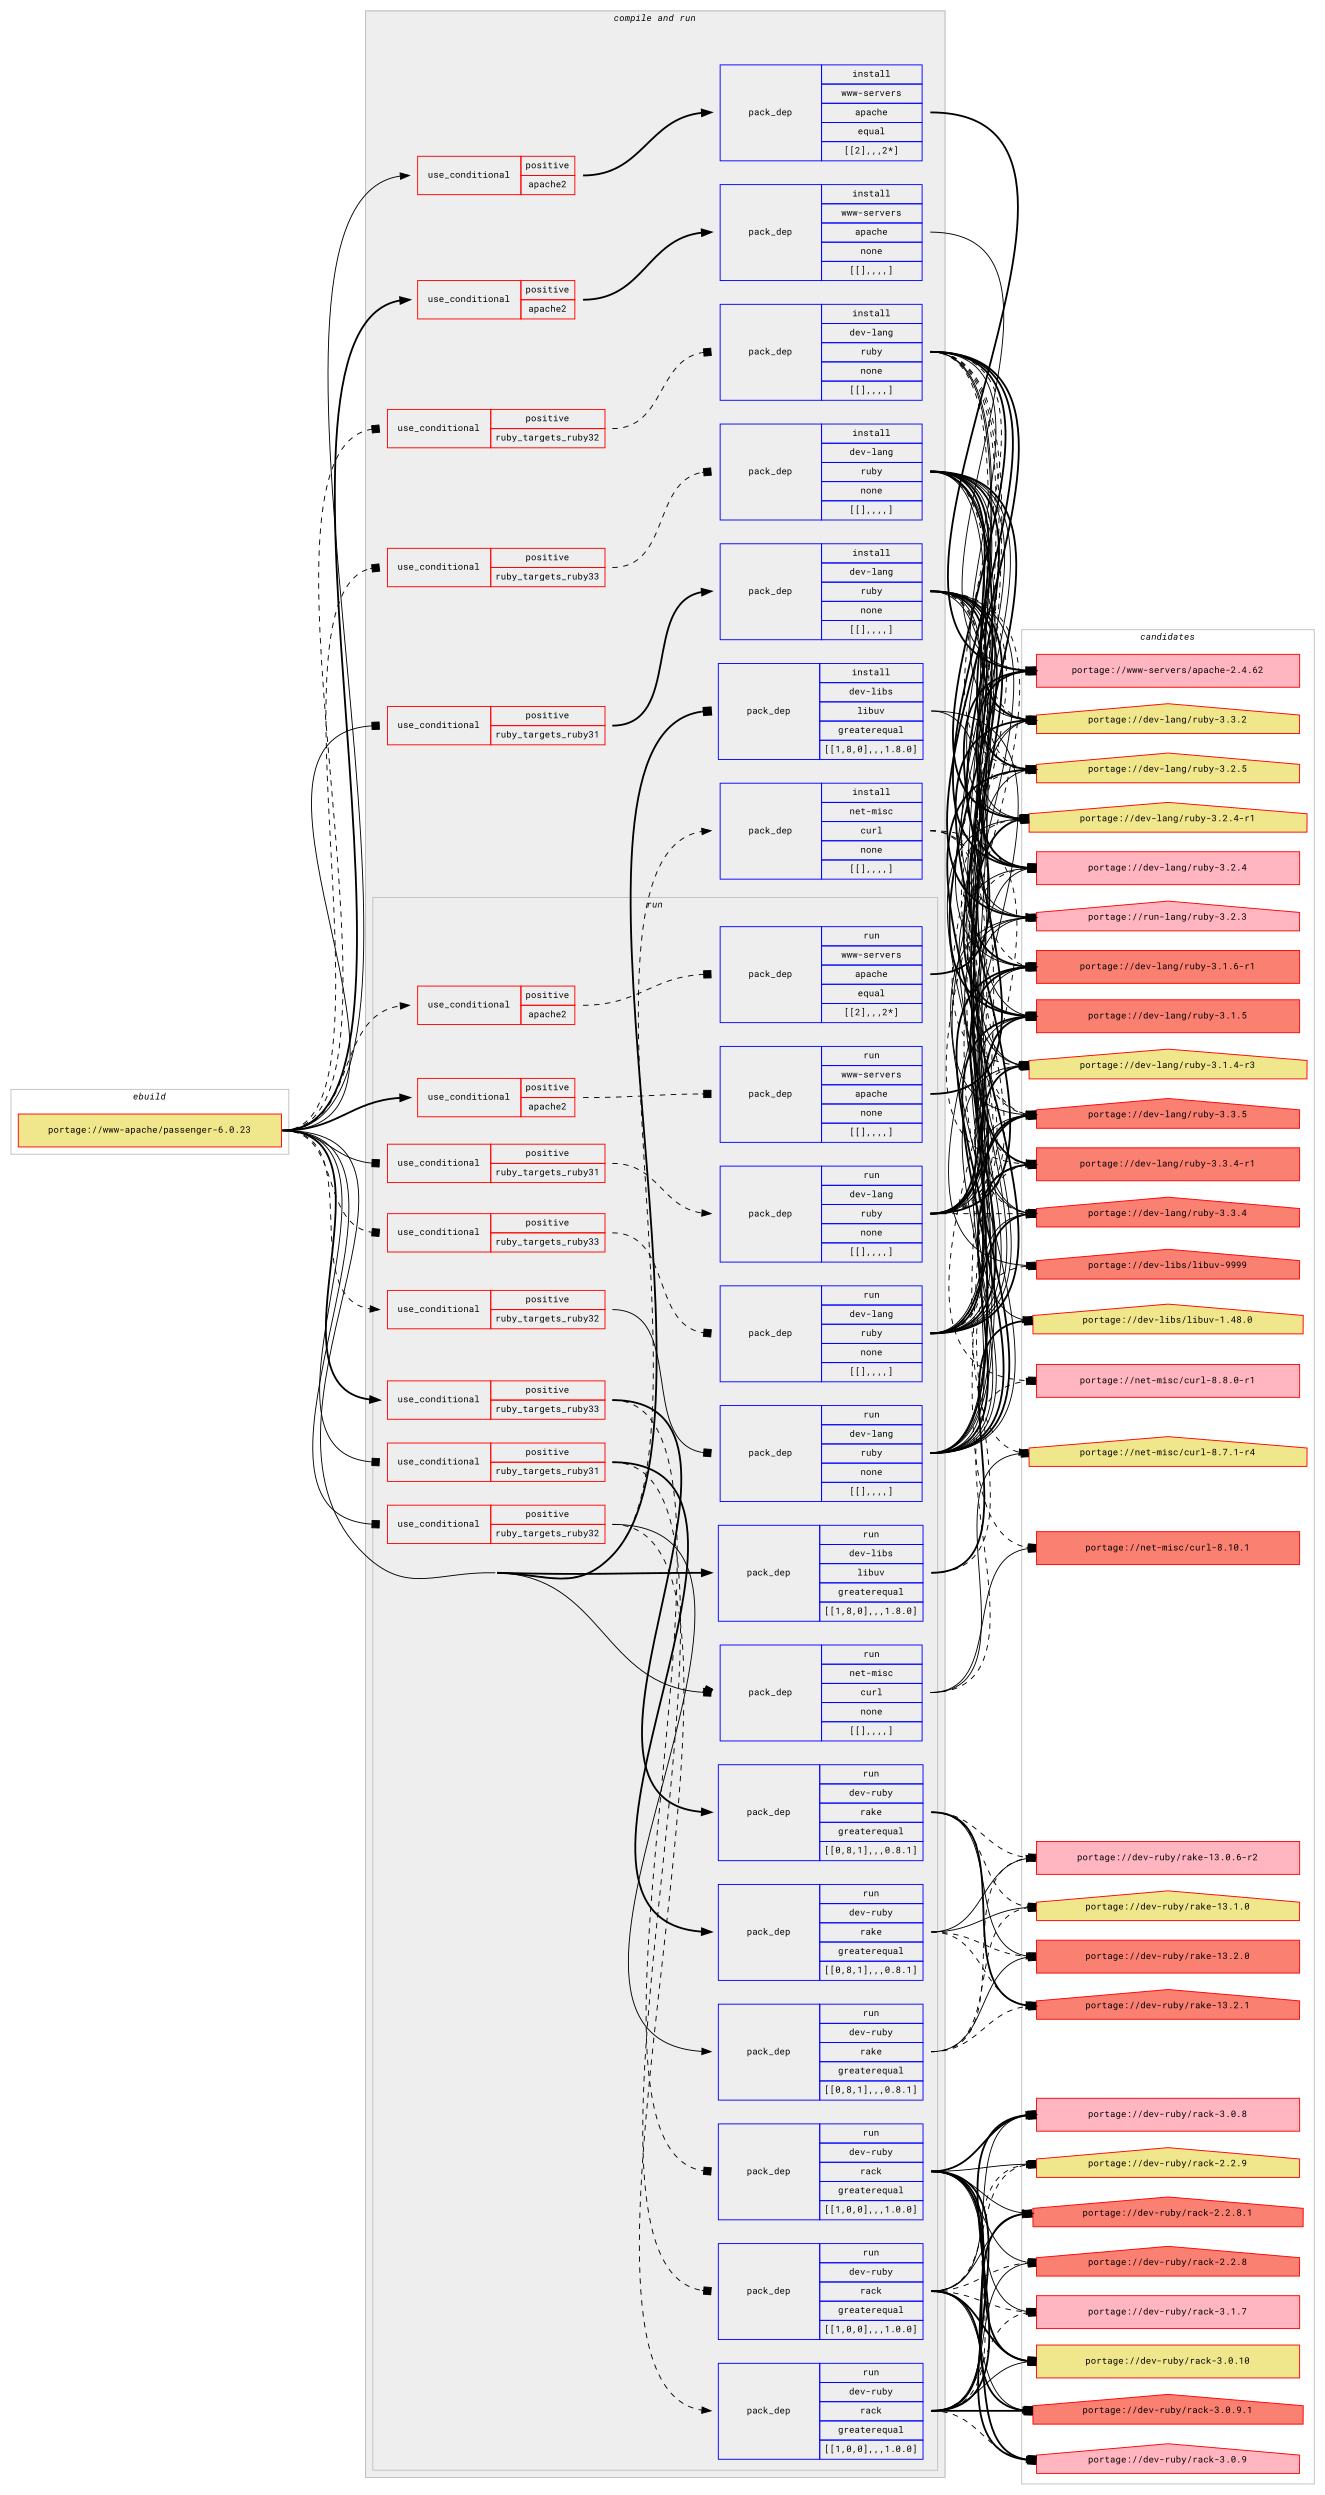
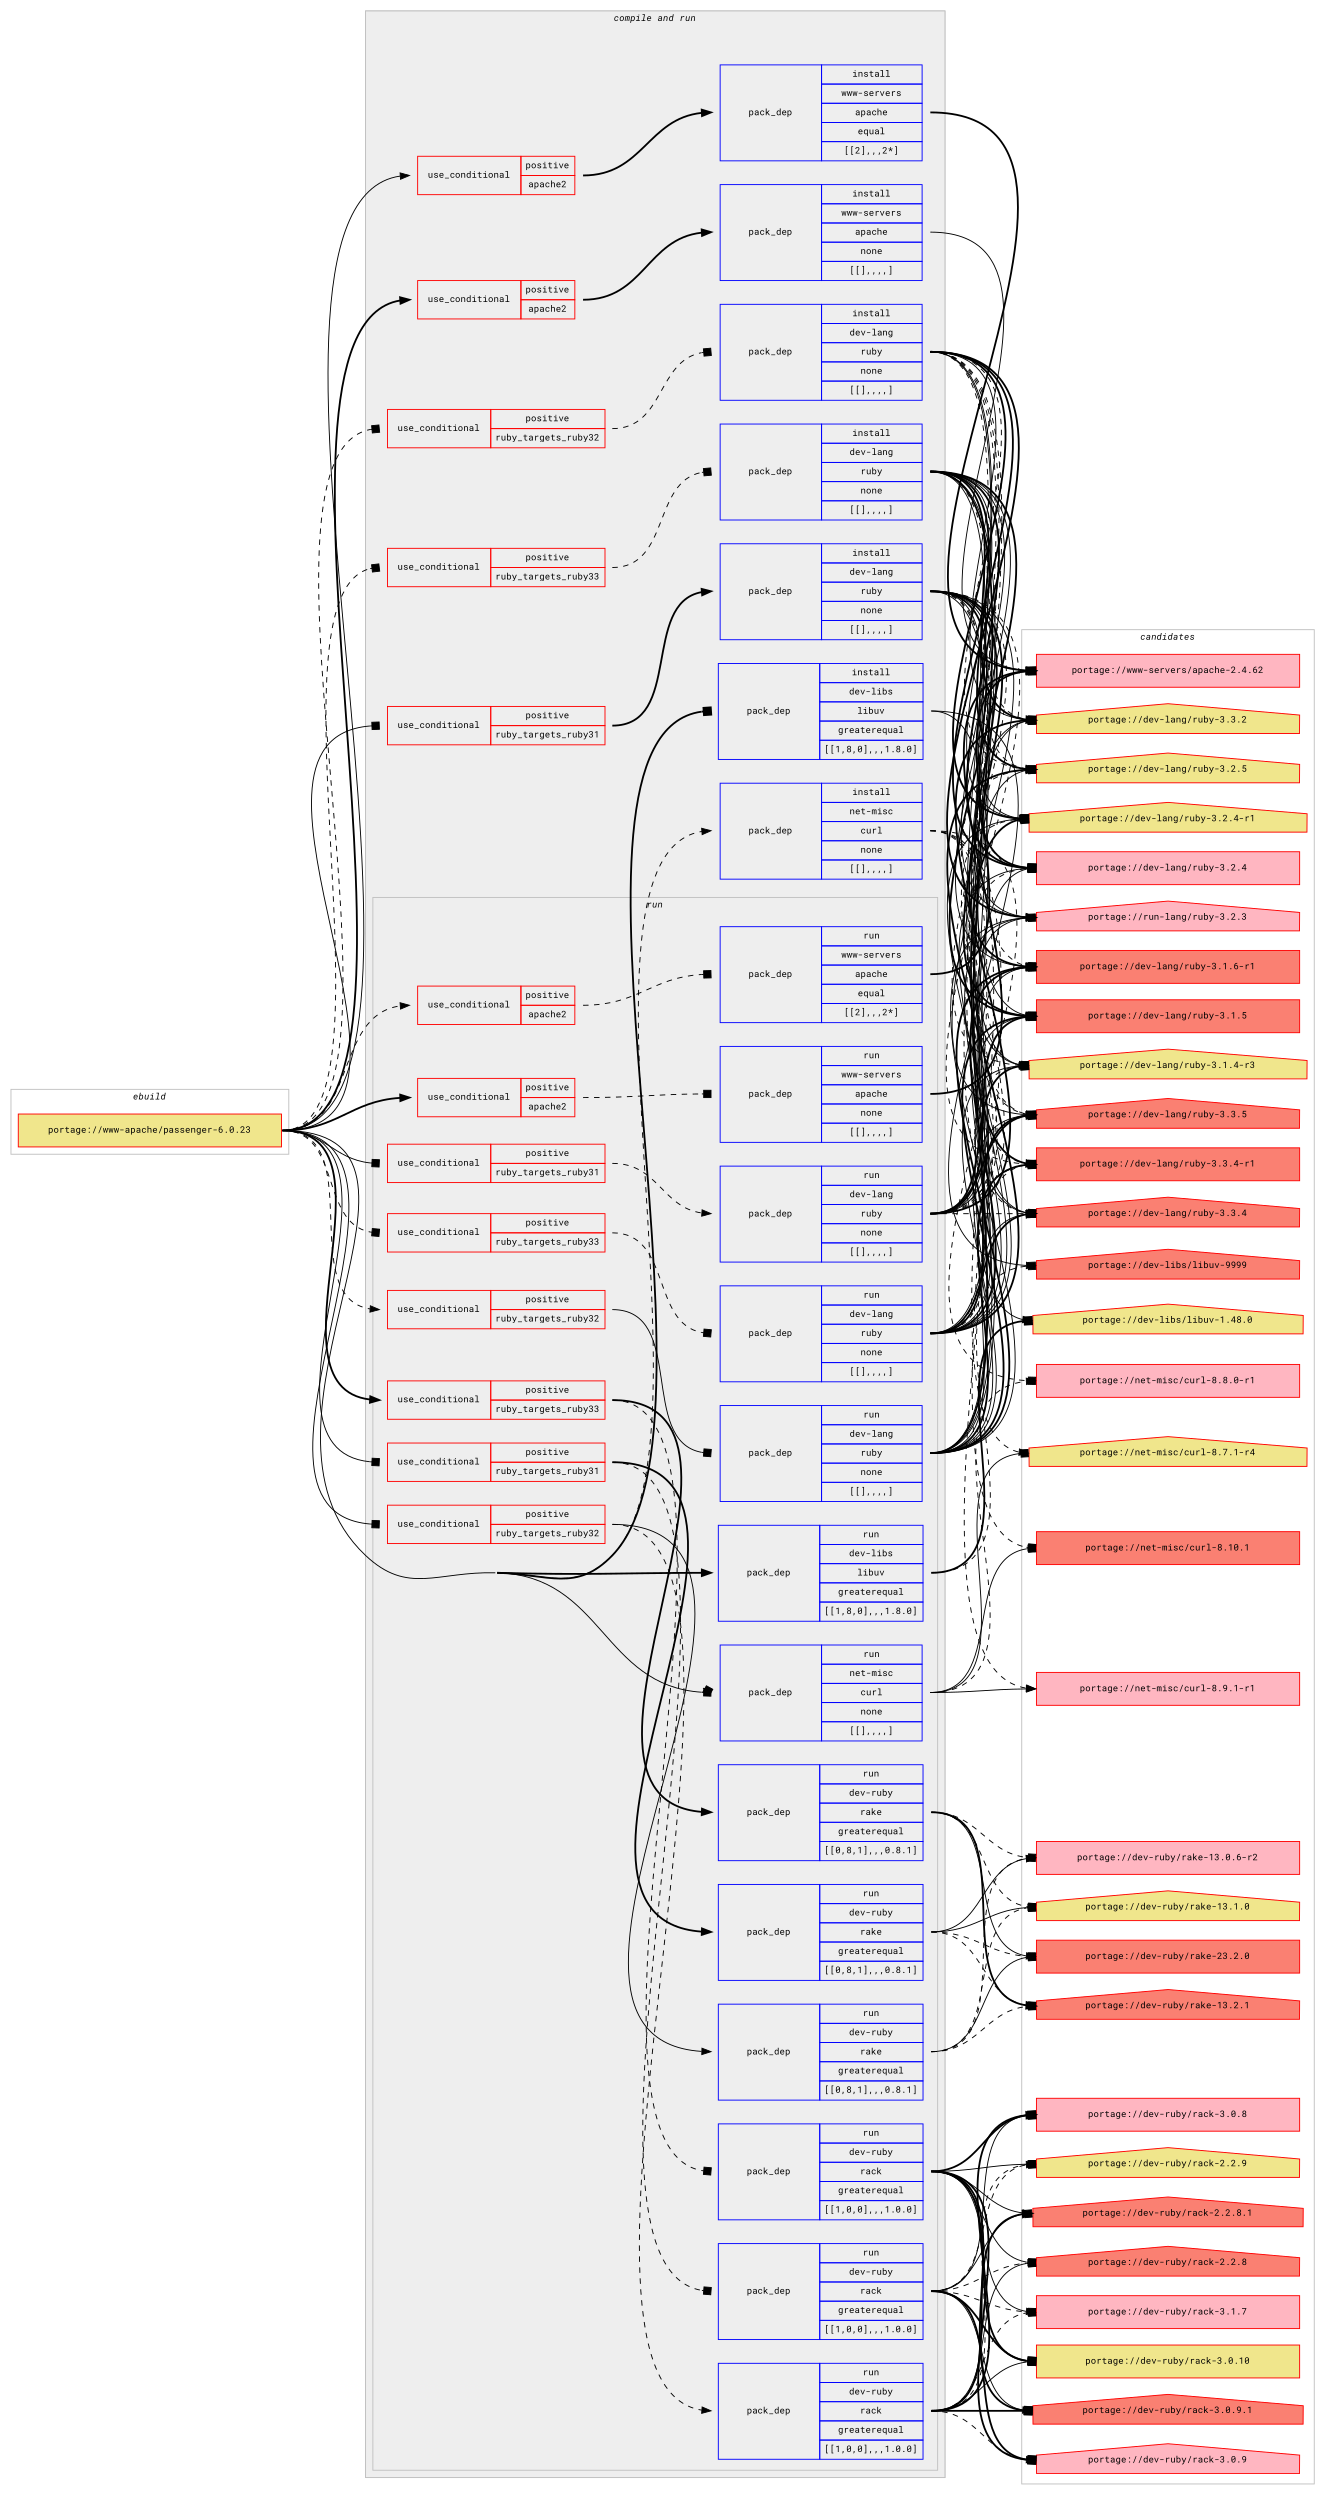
node "portage://net-misc/curl-8.9.1-r1": added
node "portage://dev-ruby/rake-13.2.0": label "portage://dev-ruby/rake-13.2.0" -> "portage://dev-ruby/rake-23.2.0"
